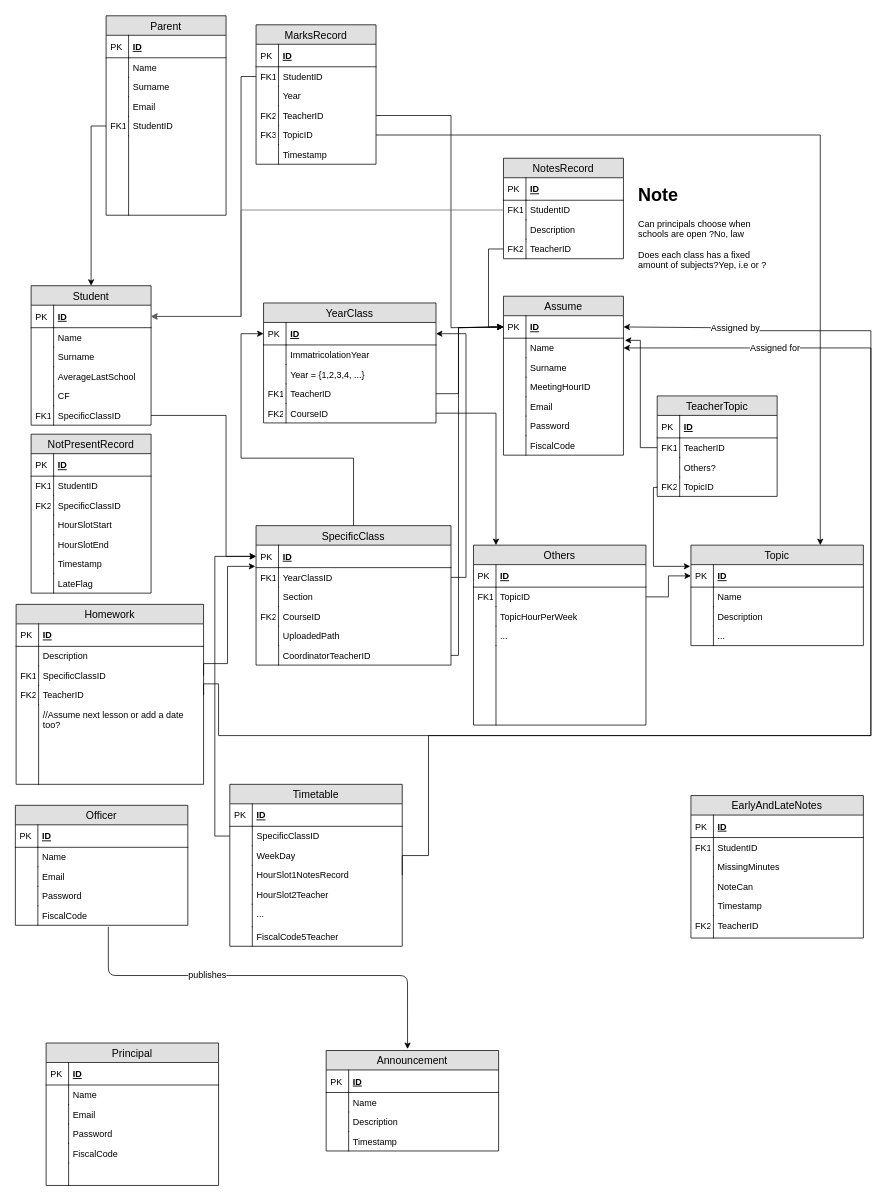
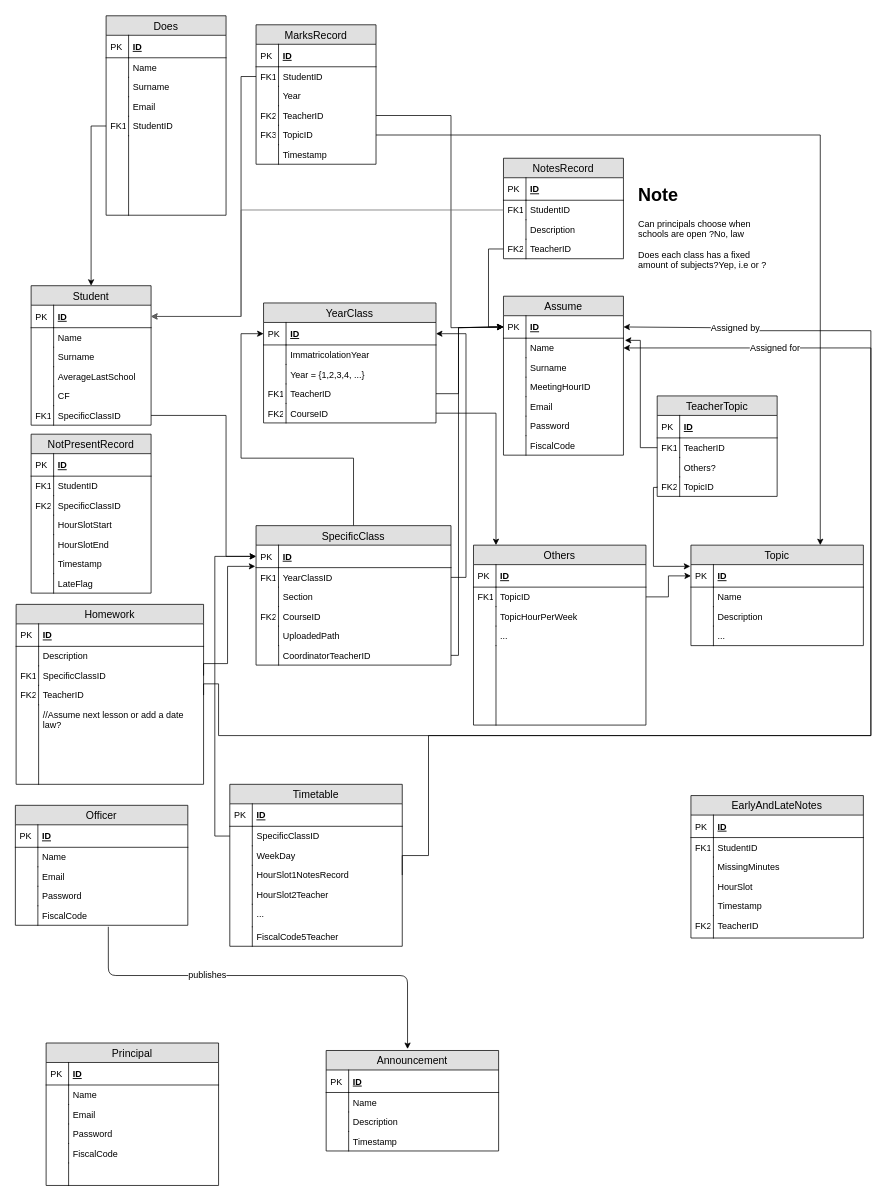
node "Parent": label "Parent" -> "Does"
node "//Assume next lesson or add a date too?": label "//Assume next lesson or add a date too?" -> "//Assume next lesson or add a date law?"
node "NoteCan": label "NoteCan" -> "HourSlot"
